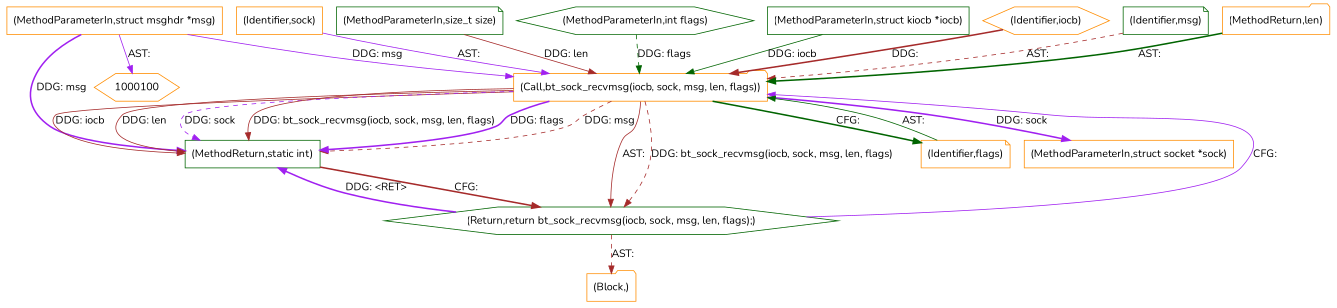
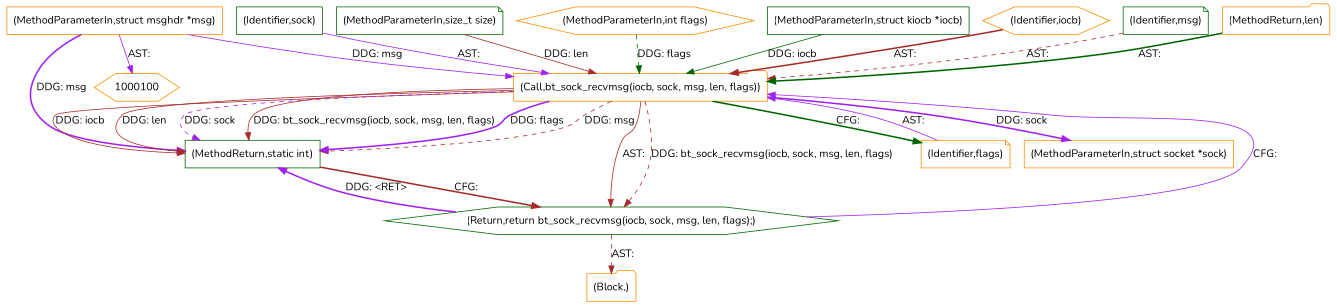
node "(Identifier,sock)": color darkorange -> darkgreen
node "(MethodParameterIn,int flags)": color darkgreen -> darkorange
edge "(Identifier,iocb)" -> "(Call,bt_sock_recvmsg(iocb, sock, msg, len, flags))": label "DDG: " -> "AST: "
edge "(Identifier,flags)" -> "(Call,bt_sock_recvmsg(iocb, sock, msg, len, flags))": color darkgreen -> purple
